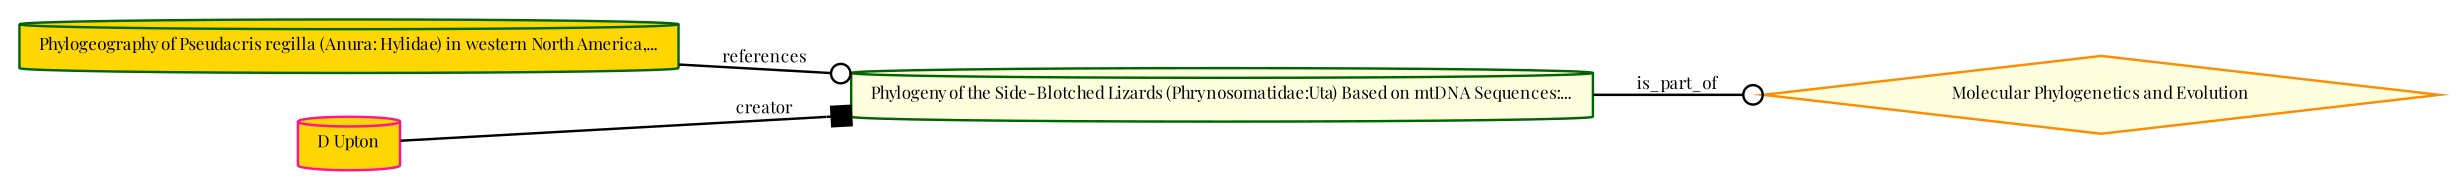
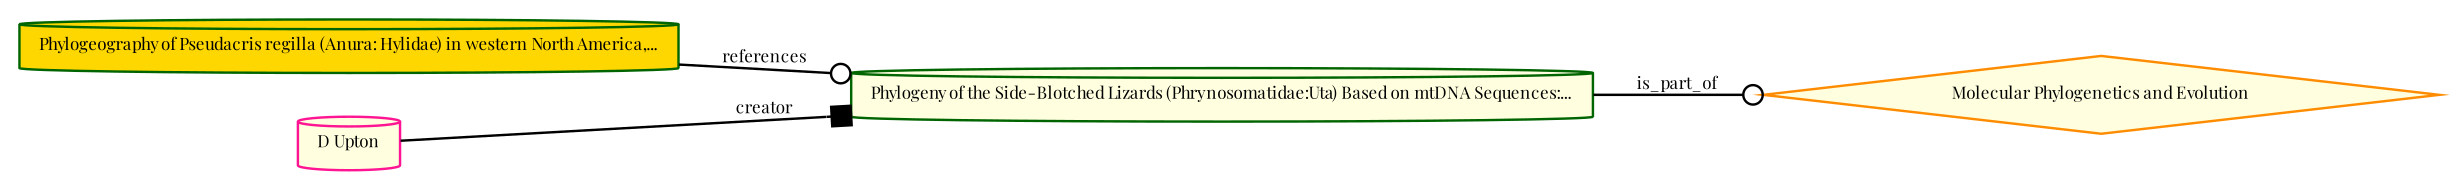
node "D Upton": fillcolor gold -> lightyellow
